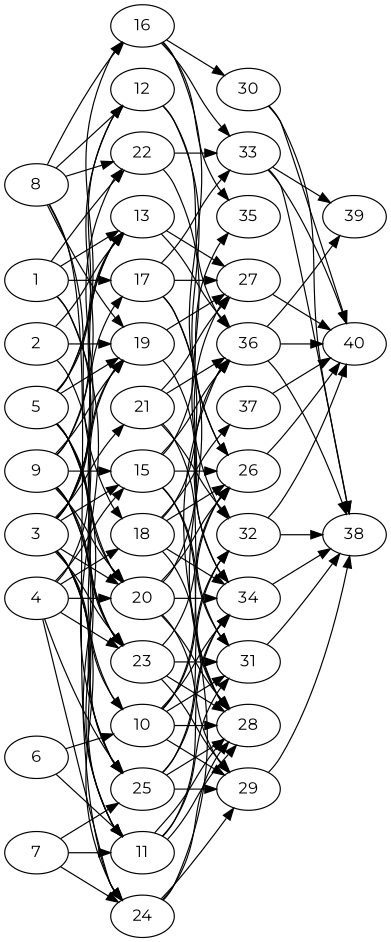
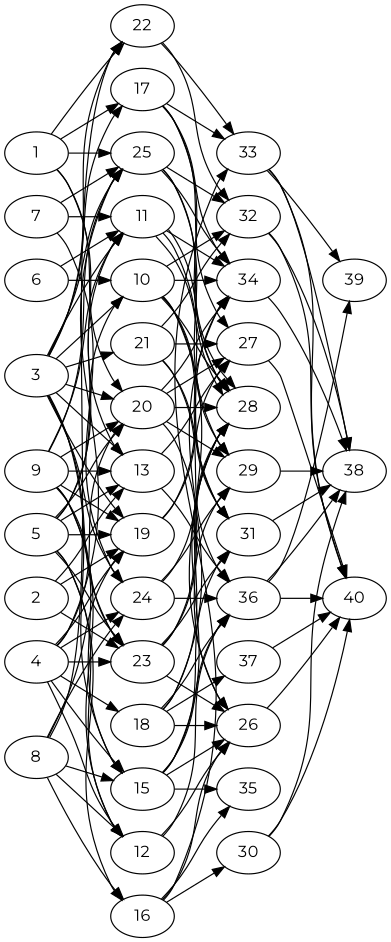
edge "8" -> "18": now "8" -> "15"
edge "4" -> "12": added
